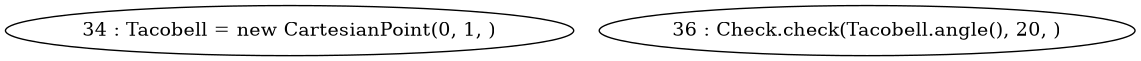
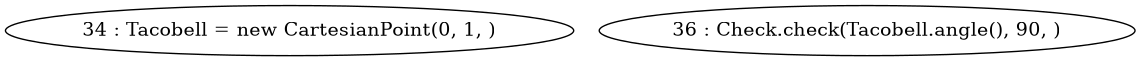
node "36 : Check.check(Tacobell.angle(), 20, )": label "36 : Check.check(Tacobell.angle(), 20, )" -> "36 : Check.check(Tacobell.angle(), 90, )"
